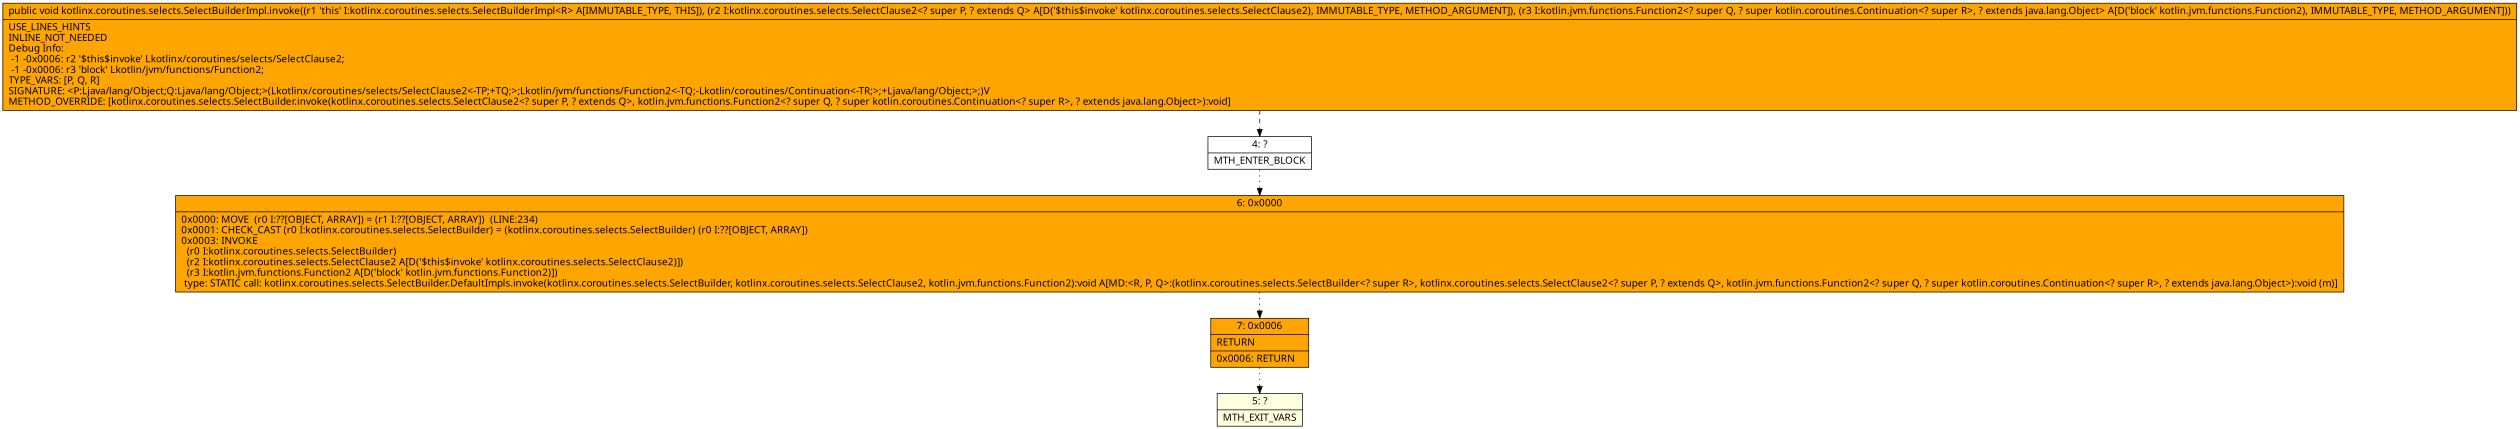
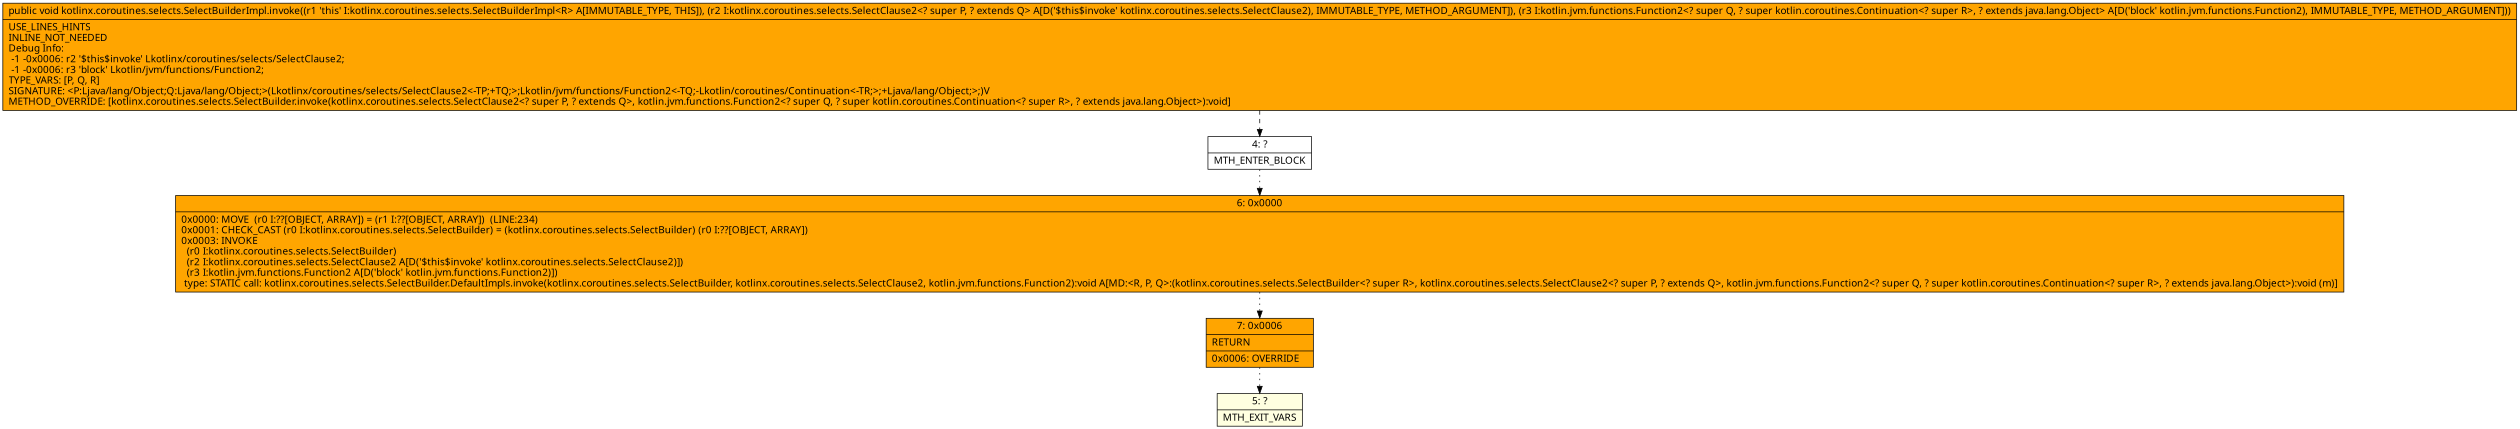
node "7: 0x0006": text "0x0006: RETURN" -> "0x0006: OVERRIDE"
